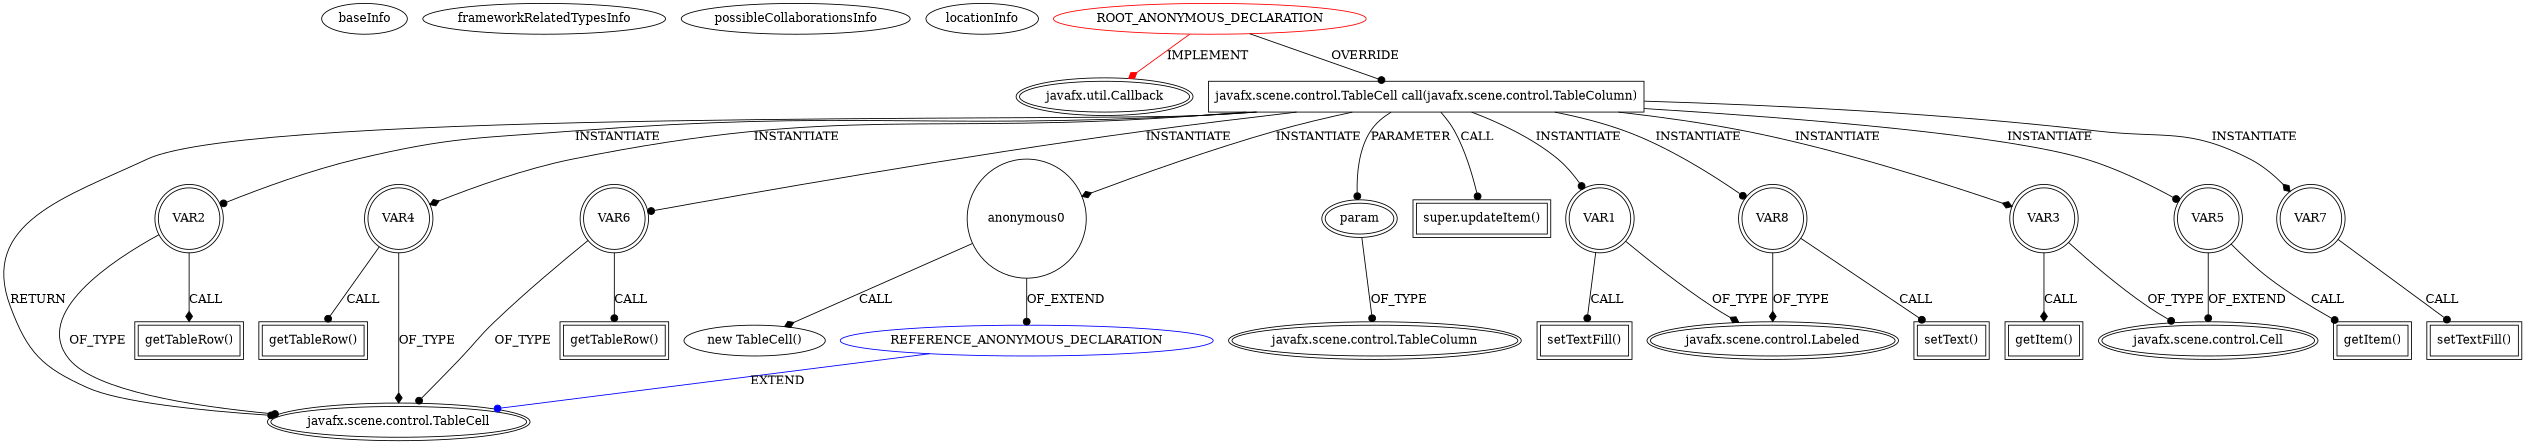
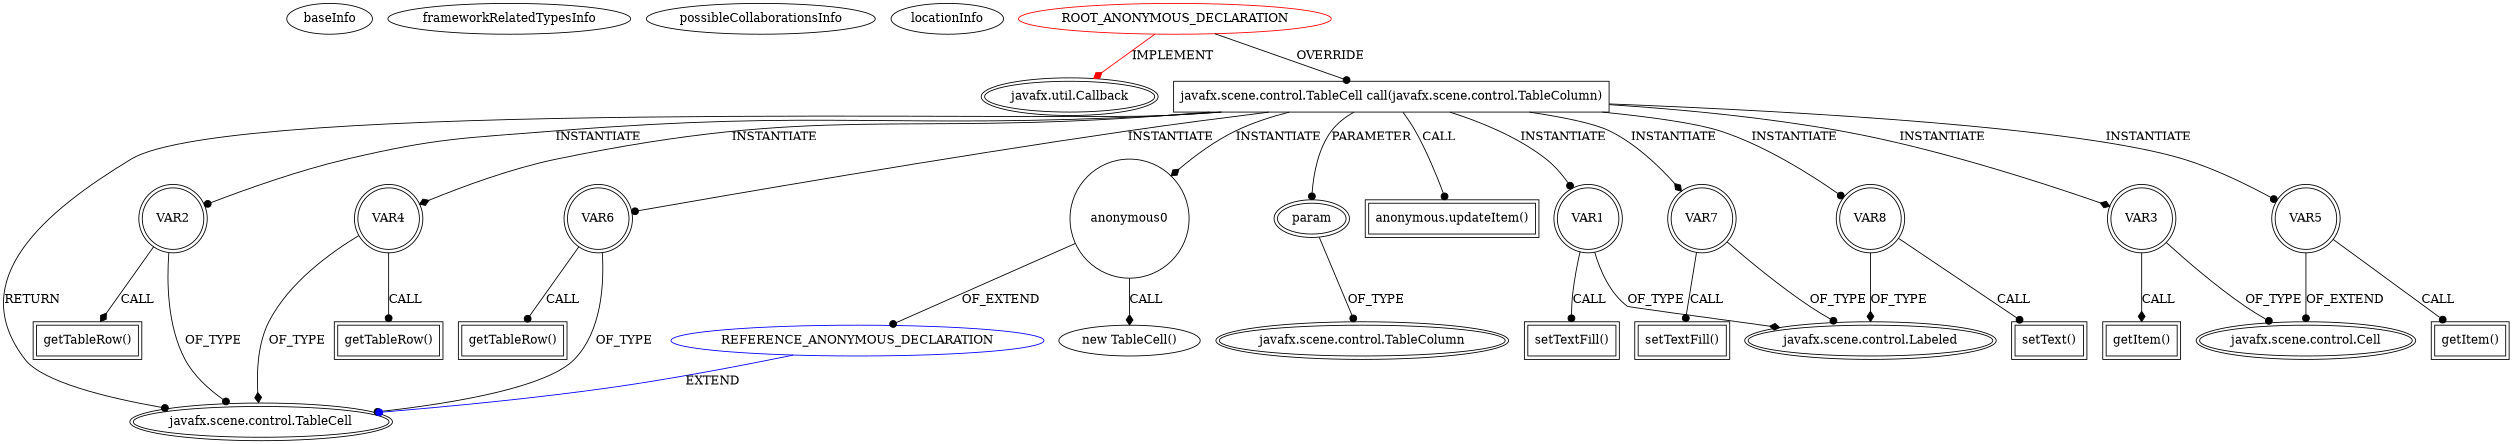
node "super.updateItem()": label "super.updateItem()" -> "anonymous.updateItem()"
edge "VAR7" -> "javafx.scene.control.Labeled": added, label "OF_TYPE"
